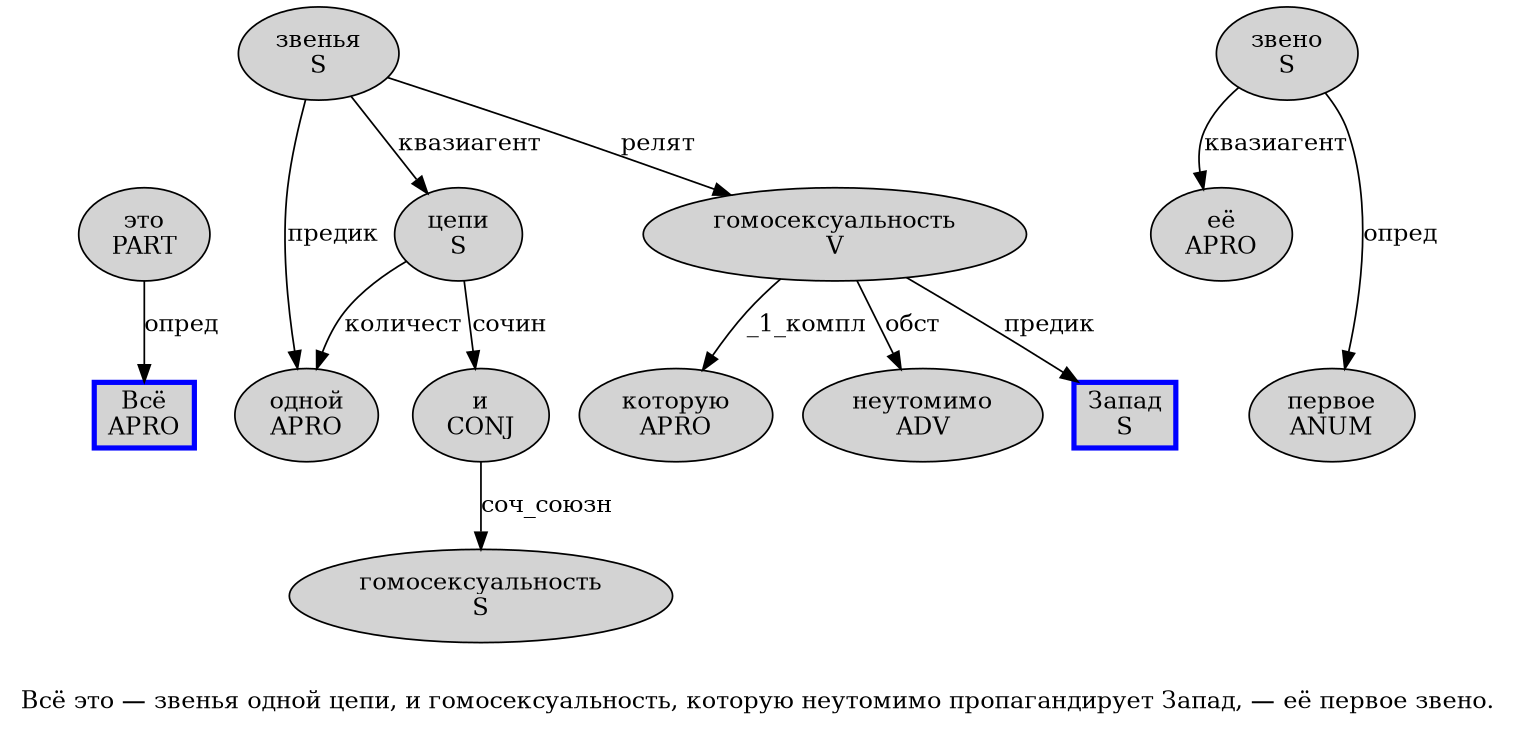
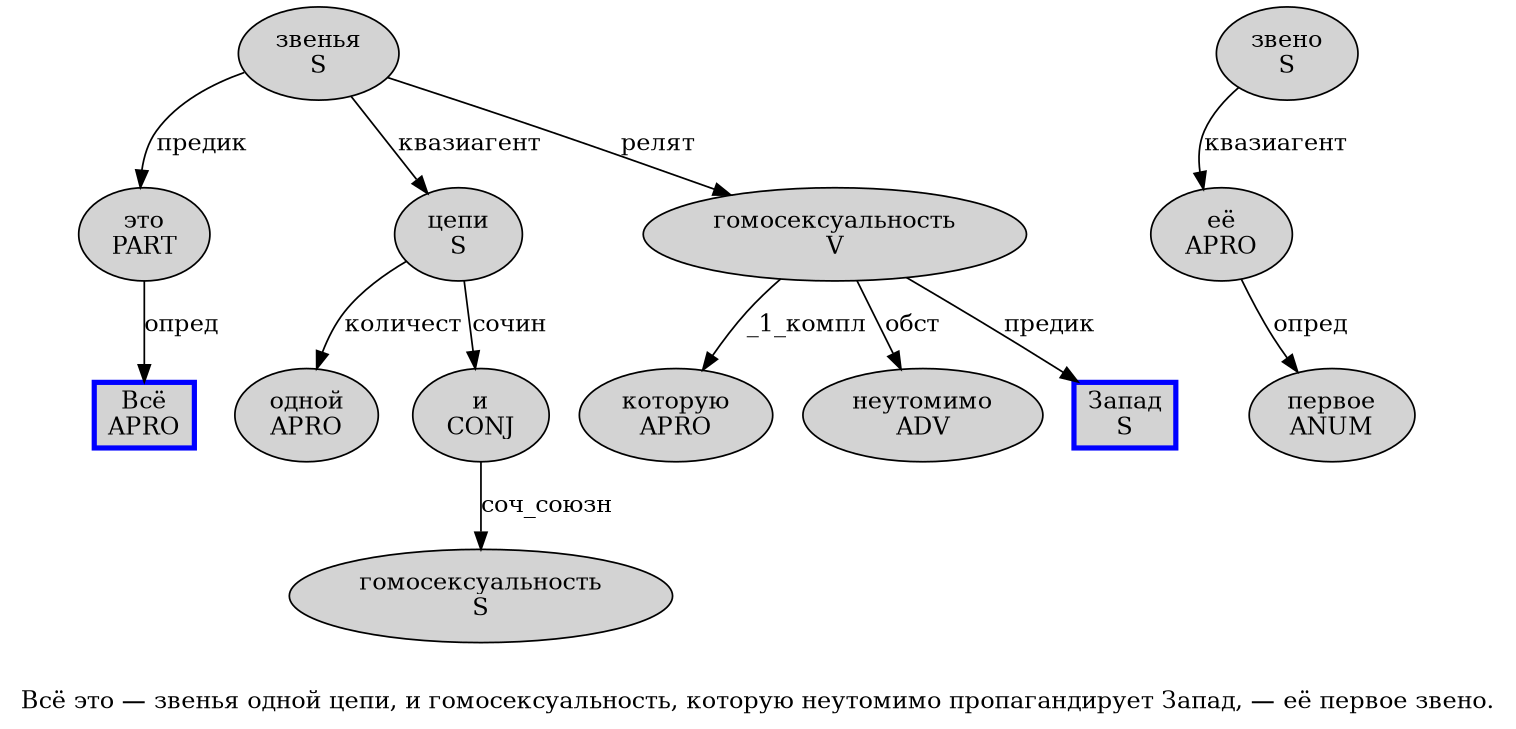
edge "звено S" -> "первое ANUM": now "её APRO" -> "первое ANUM"
edge "звенья S" -> "одной APRO": now "звенья S" -> "это PART"
